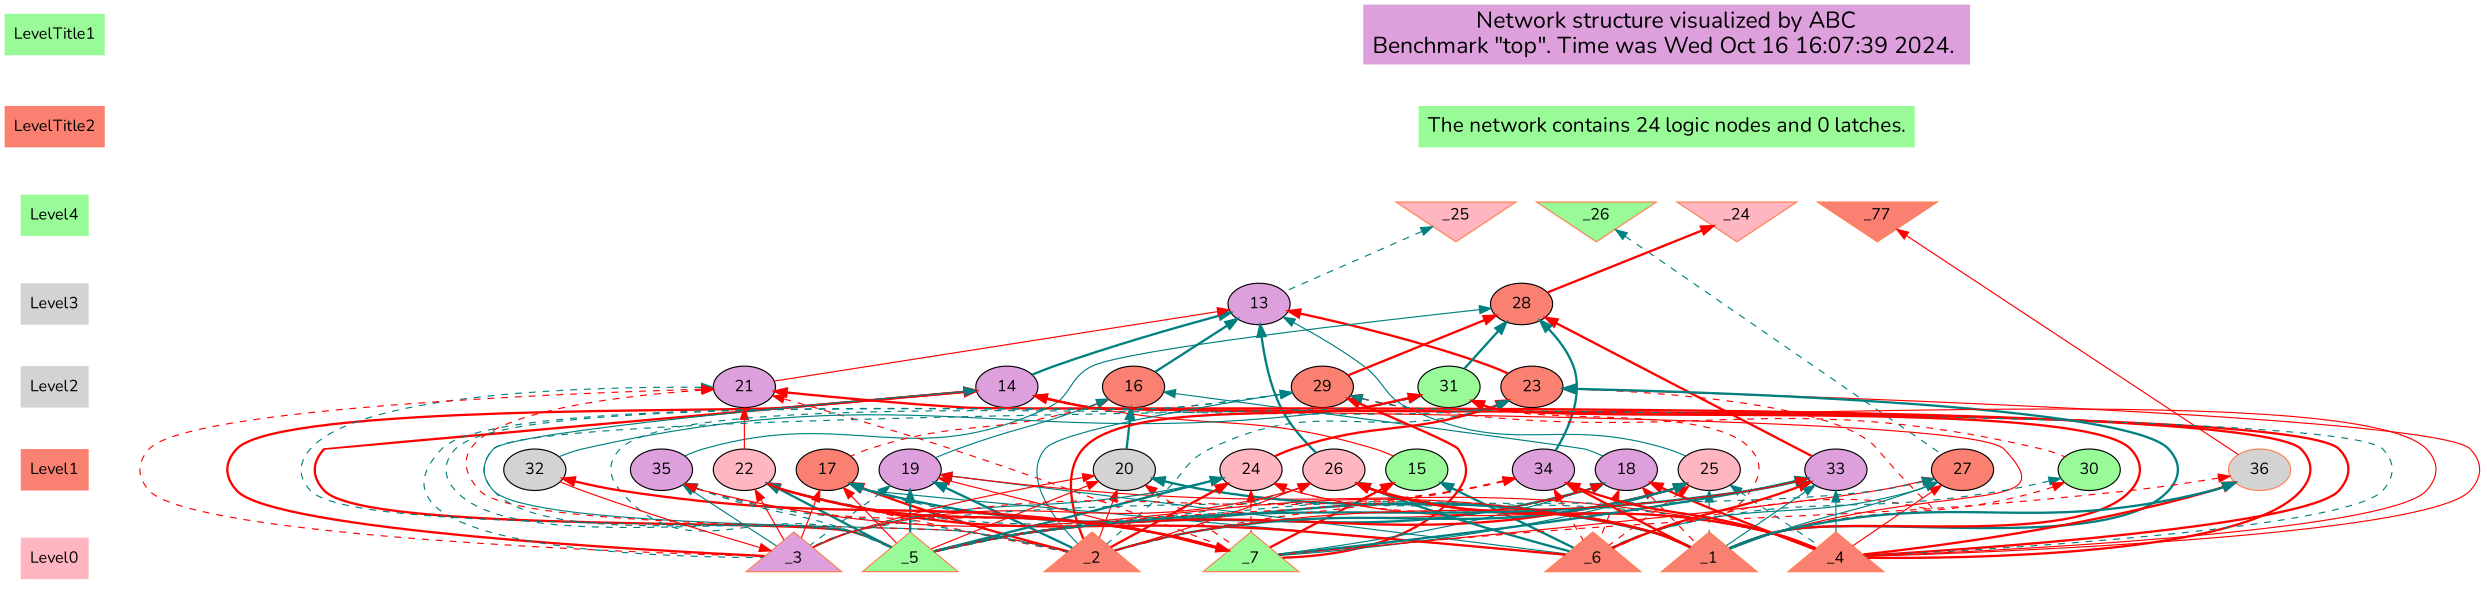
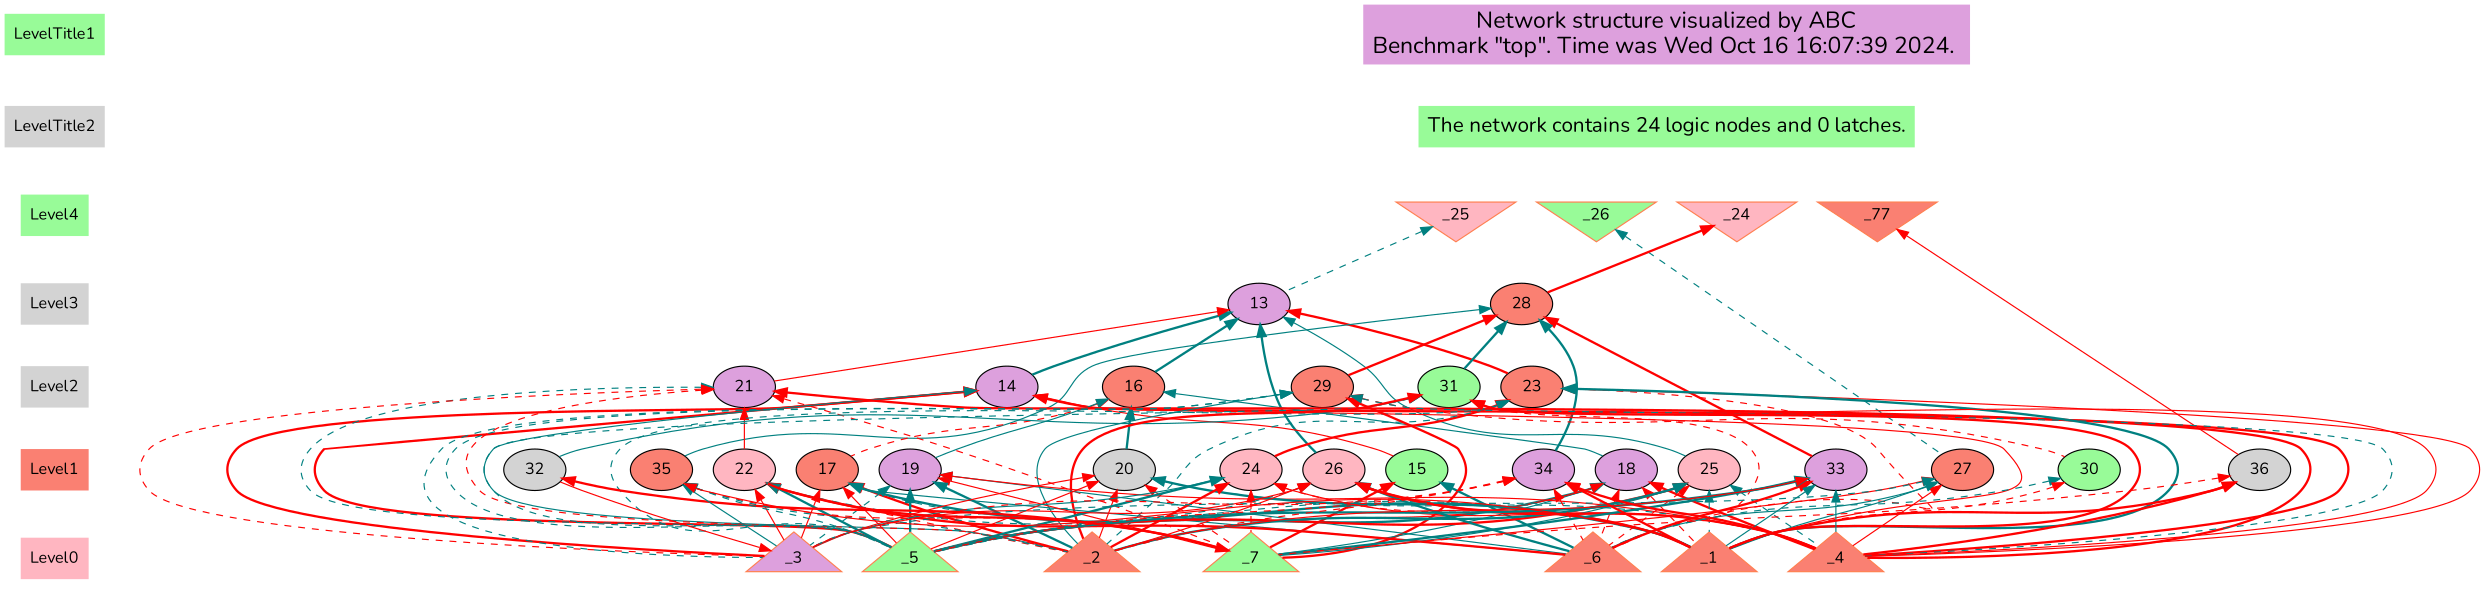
node "LevelTitle2": fillcolor salmon -> lightgrey
node "35": fillcolor plum -> salmon
node "36": color coral -> black
edge "_1" -> "36": color teal -> red
